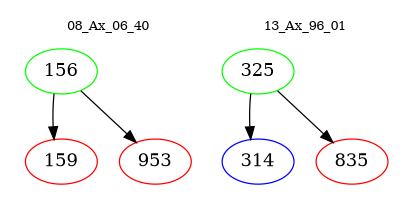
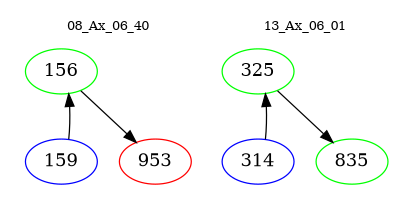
cluster "13_Ax_96_01": label "13_Ax_96_01" -> "13_Ax_06_01"
edge "156" -> "159": reversed
edge "325" -> "314": reversed
node "159": color red -> blue
node "835": color red -> green
